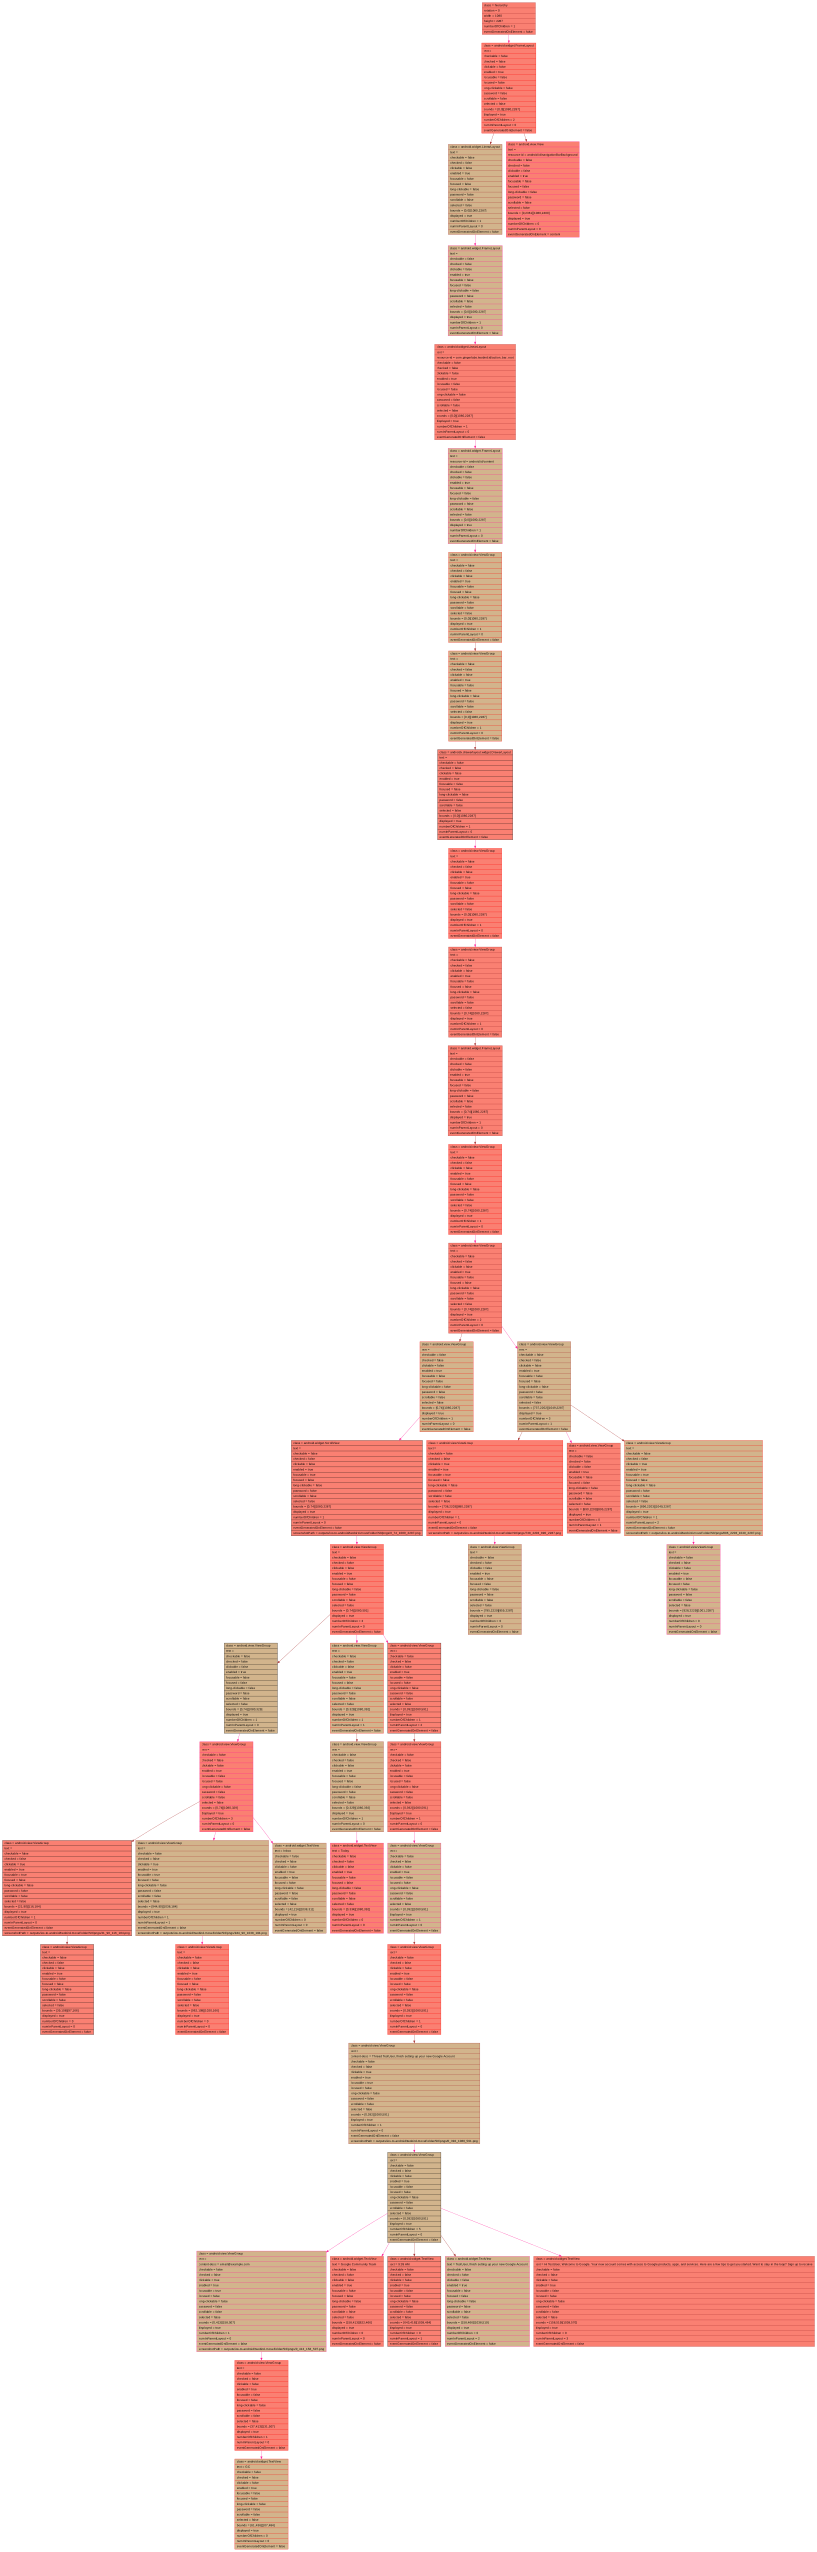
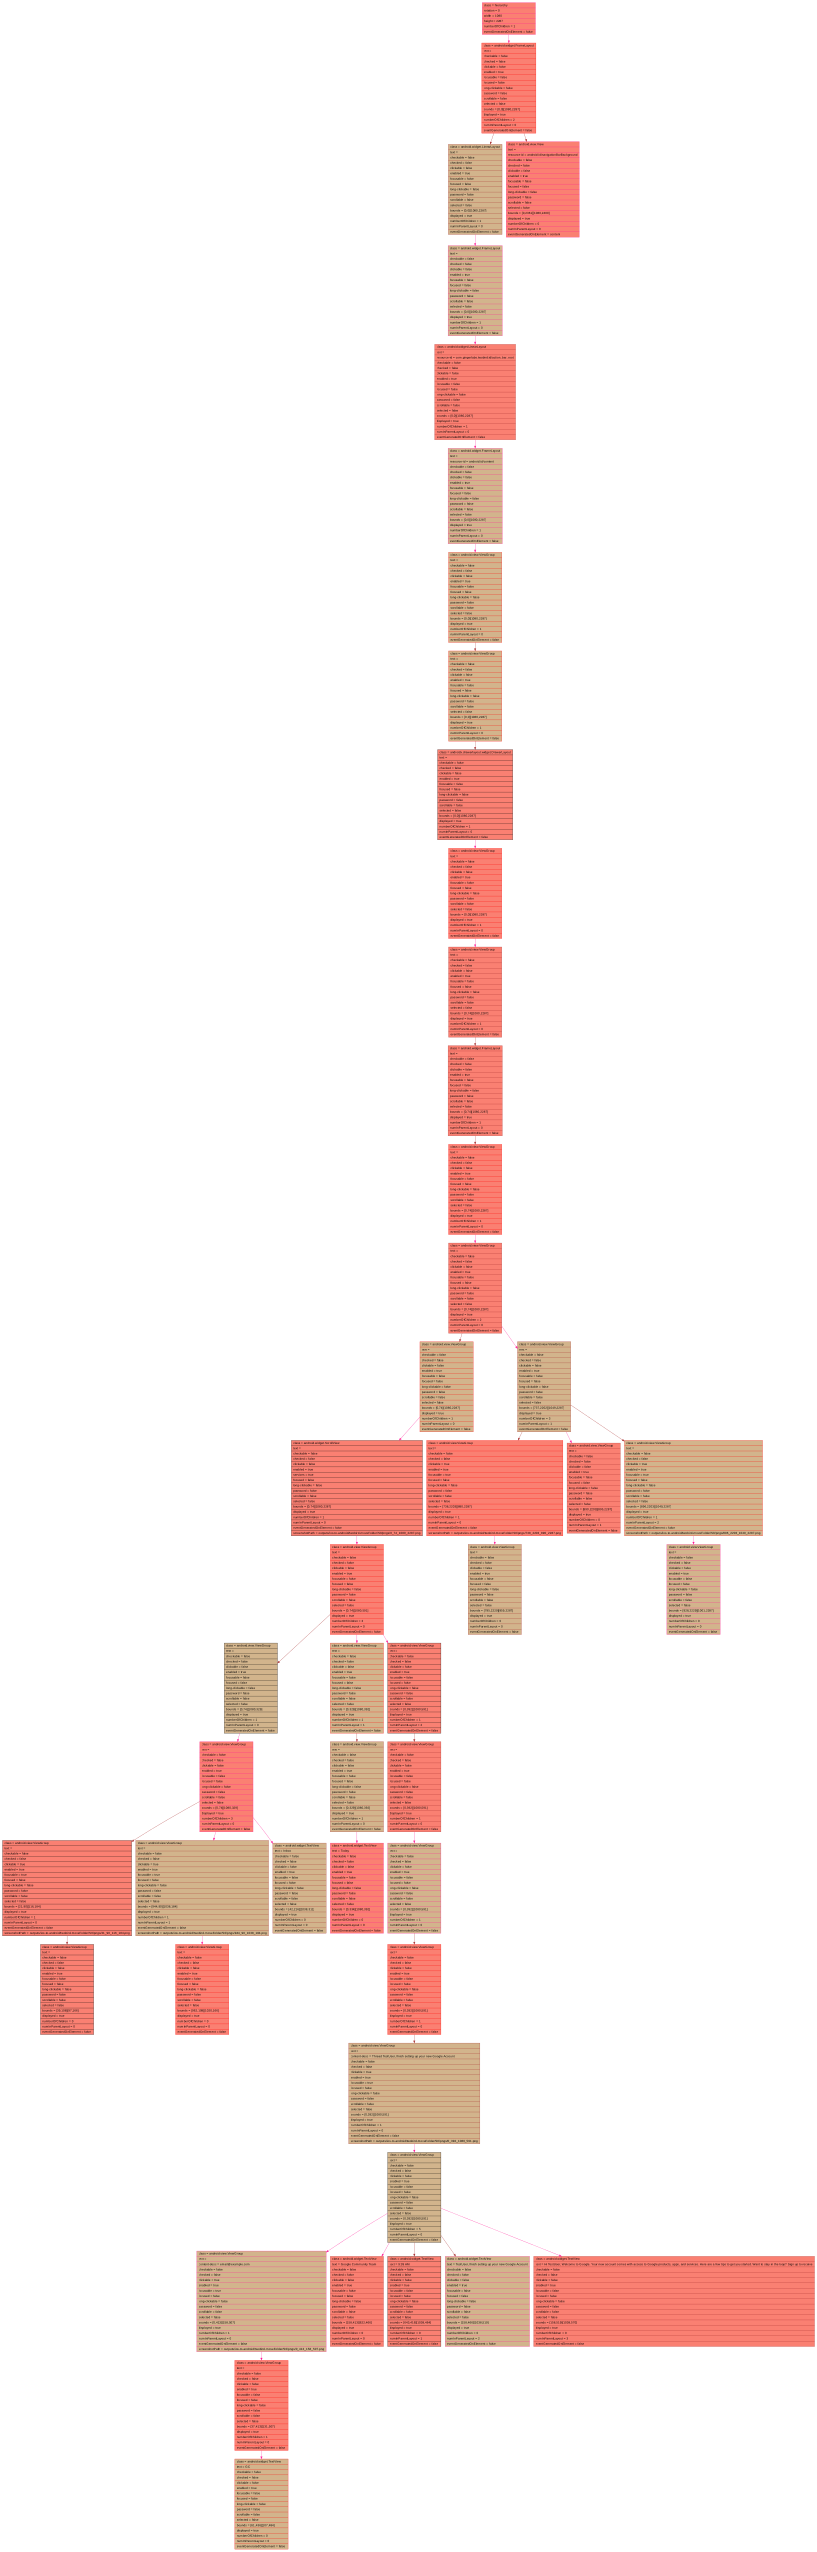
node "class = hierarchy": color brown -> deeppink
node "class = android.widget.ScrollView": text "focusable = true" -> "services = true"
